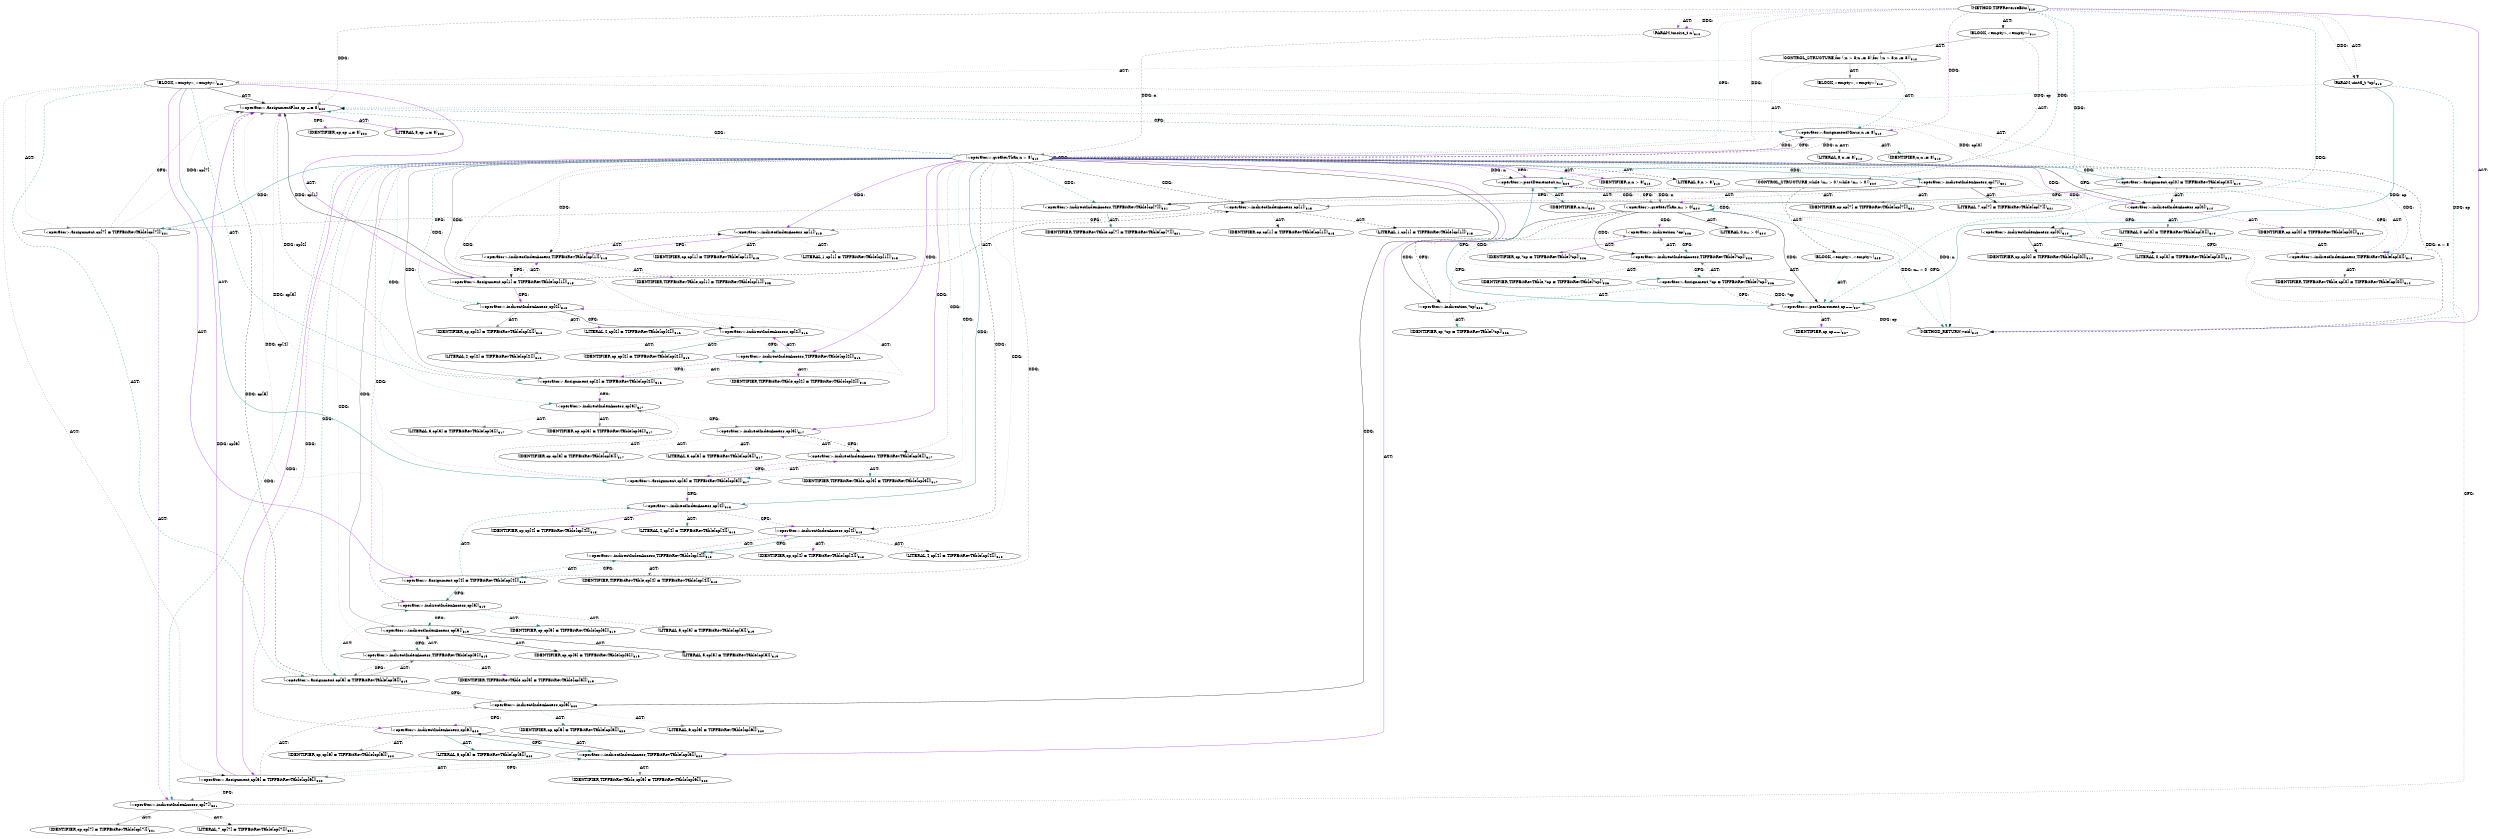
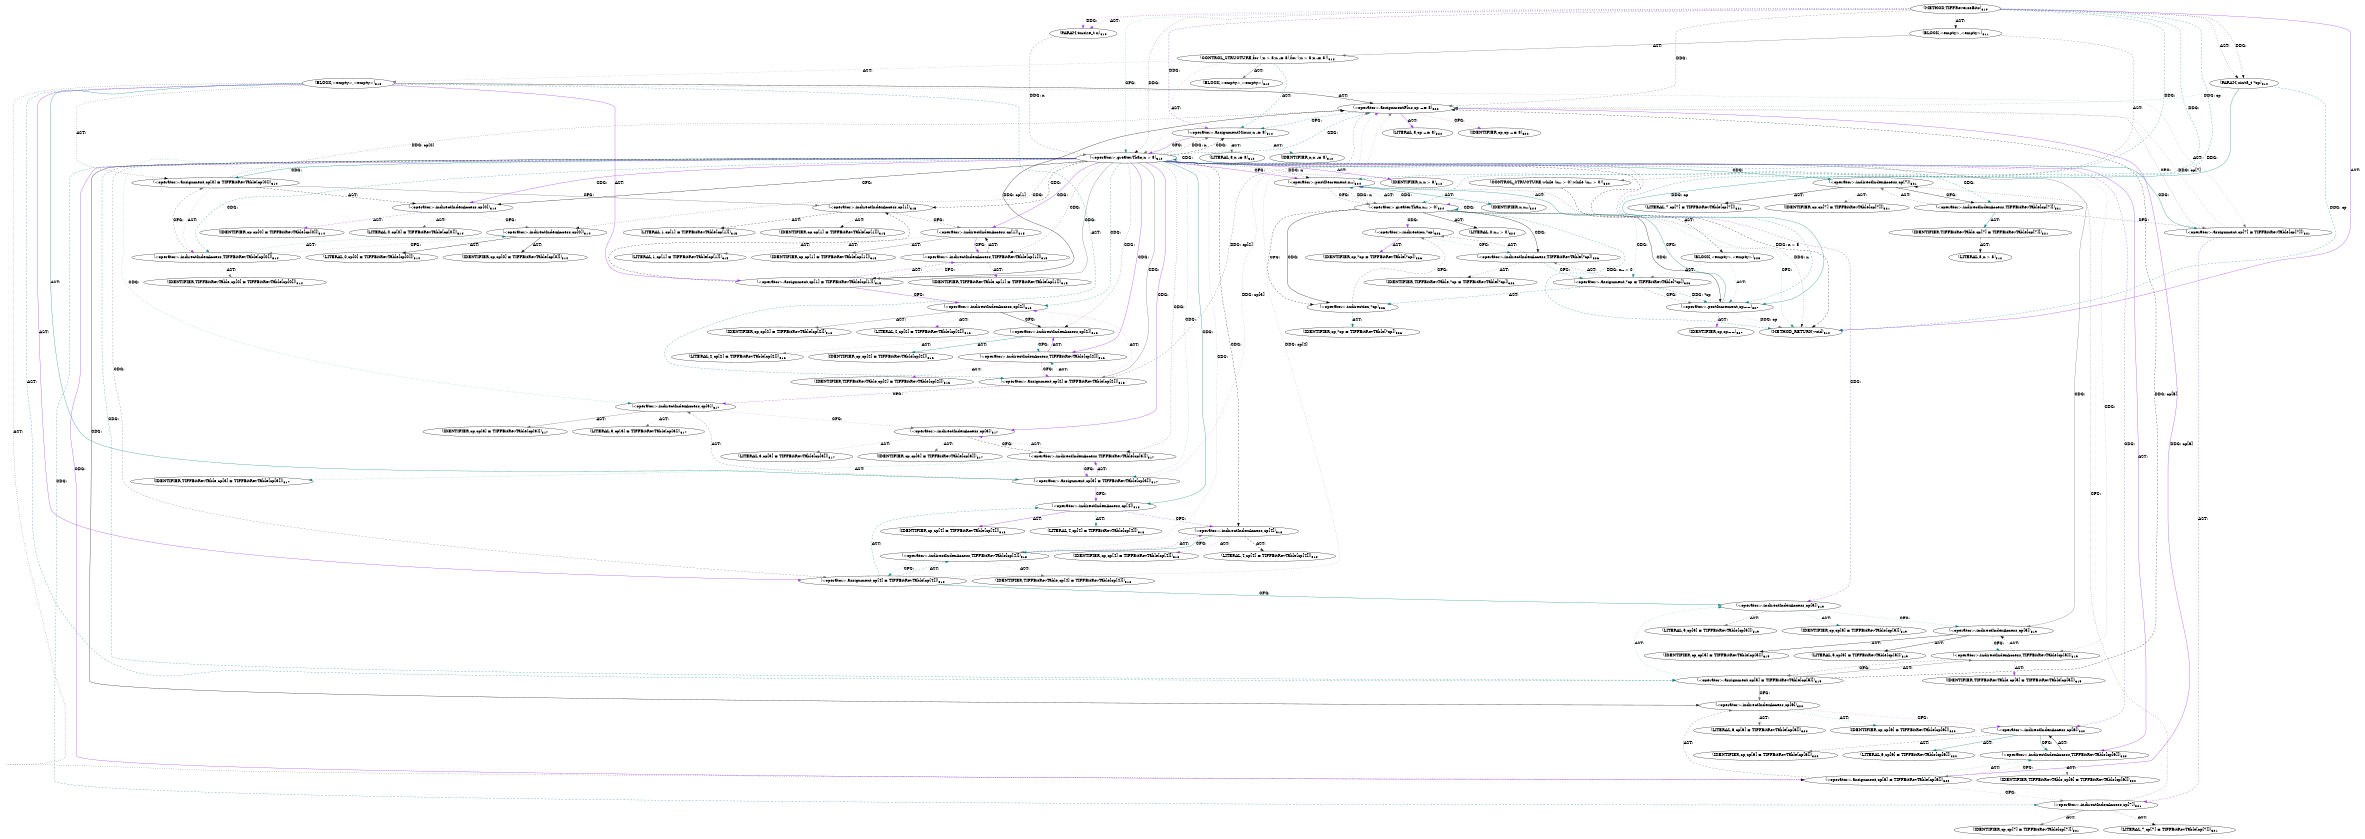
edge "(<operator>.greaterThan,n > 8)" -> "(LITERAL,8,n > 8)": now "(IDENTIFIER,TIFFBitRevTable,cp[7] = TIFFBitRevTable[cp[7]])" -> "(LITERAL,8,n > 8)"
node "(IDENTIFIER,TIFFBitRevTable,cp[1] = TIFFBitRevTable[cp[1]])": text "305" -> "315"
